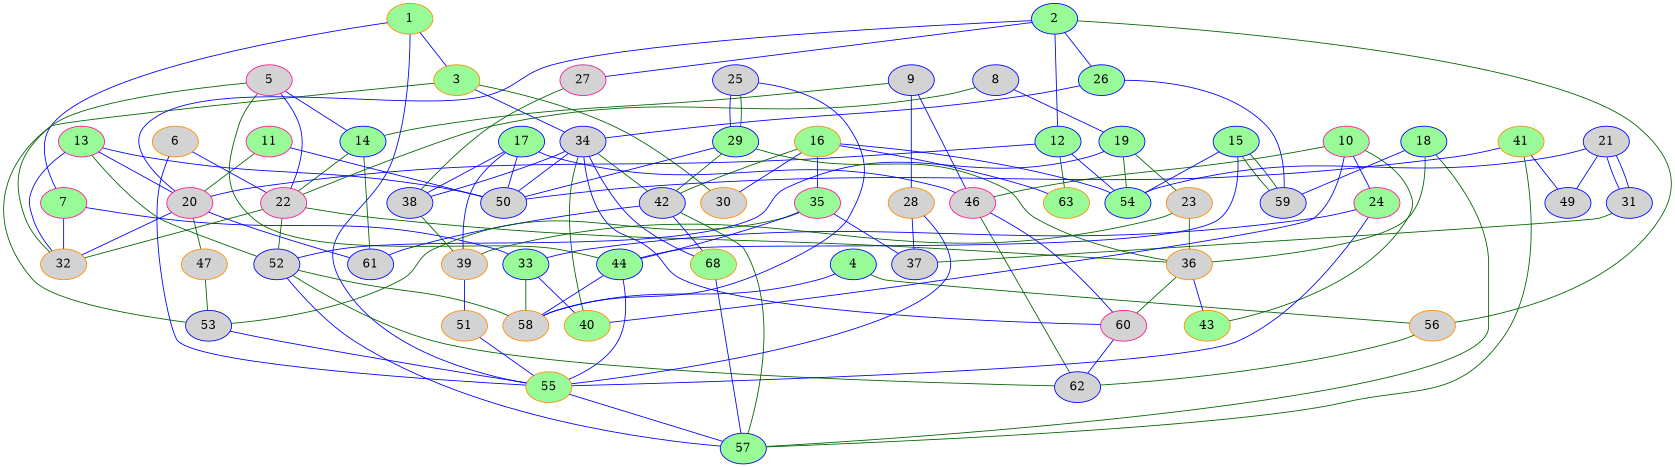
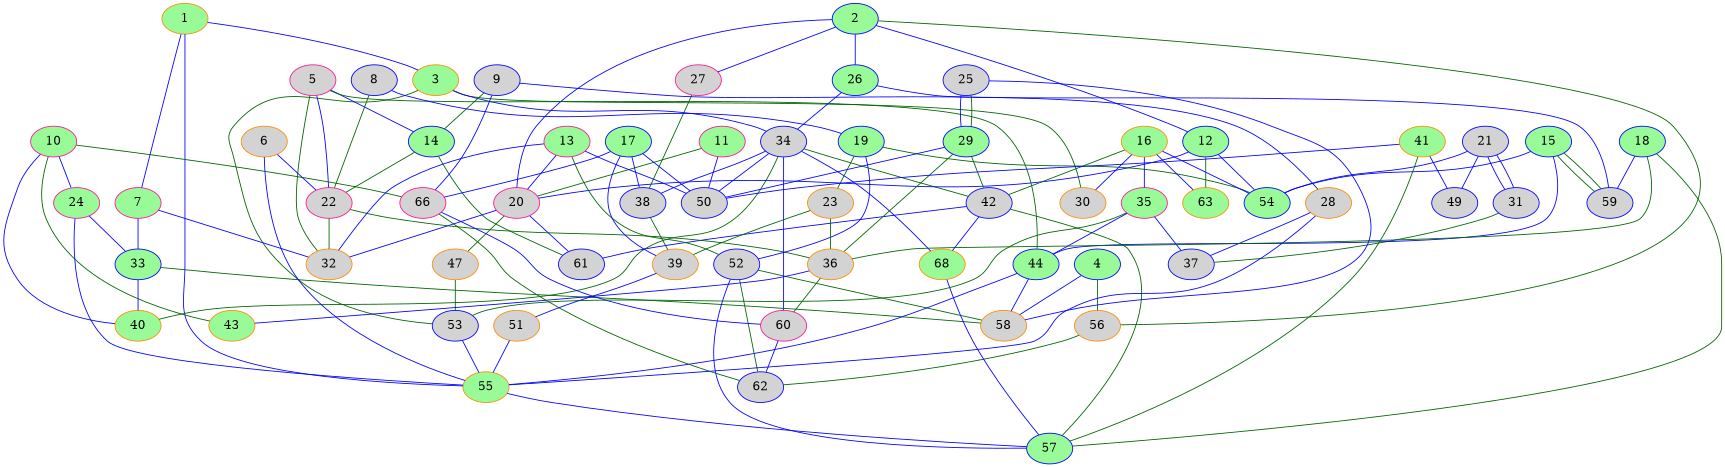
node "46": label "46" -> "66"
edge "22" -- "52": removed
